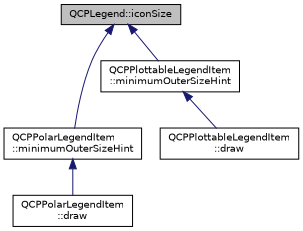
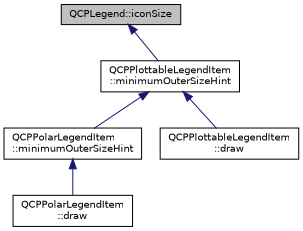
edge "QCPPolarLegendItem ::minimumOuterSizeHint" -> "QCPLegend::iconSize": now "QCPPolarLegendItem ::minimumOuterSizeHint" -> "QCPPlottableLegendItem ::minimumOuterSizeHint"
